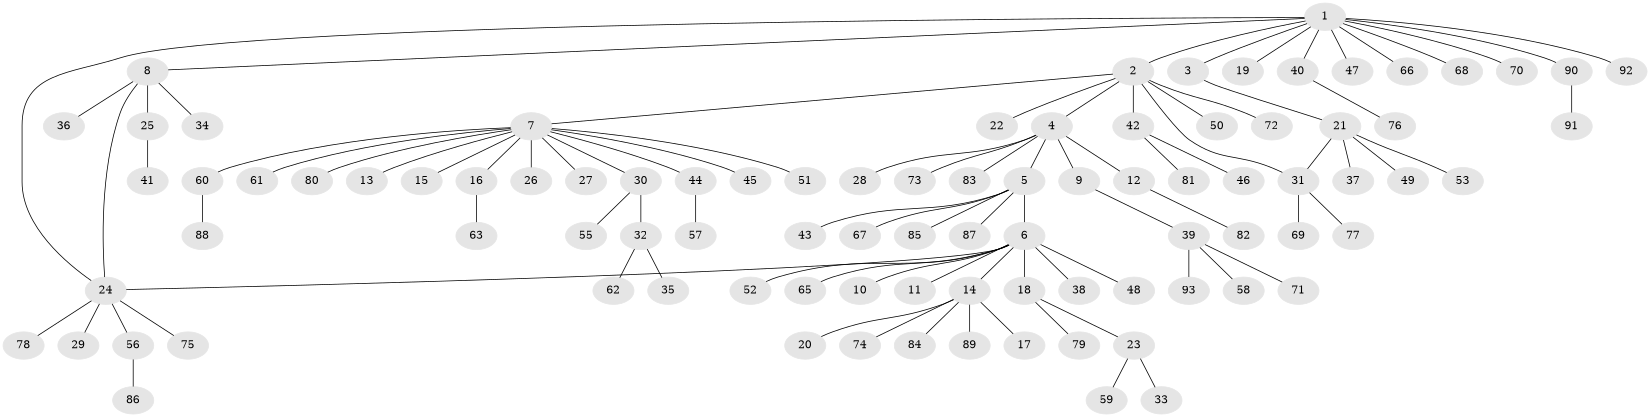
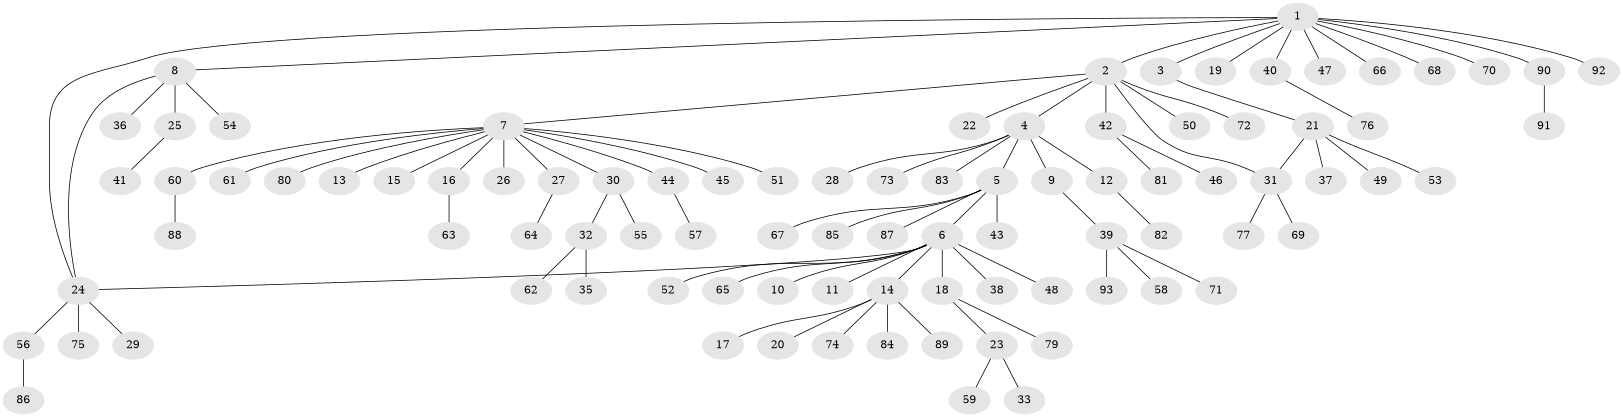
node "34": label "34" -> "54"
node "64": added
node "78": removed
